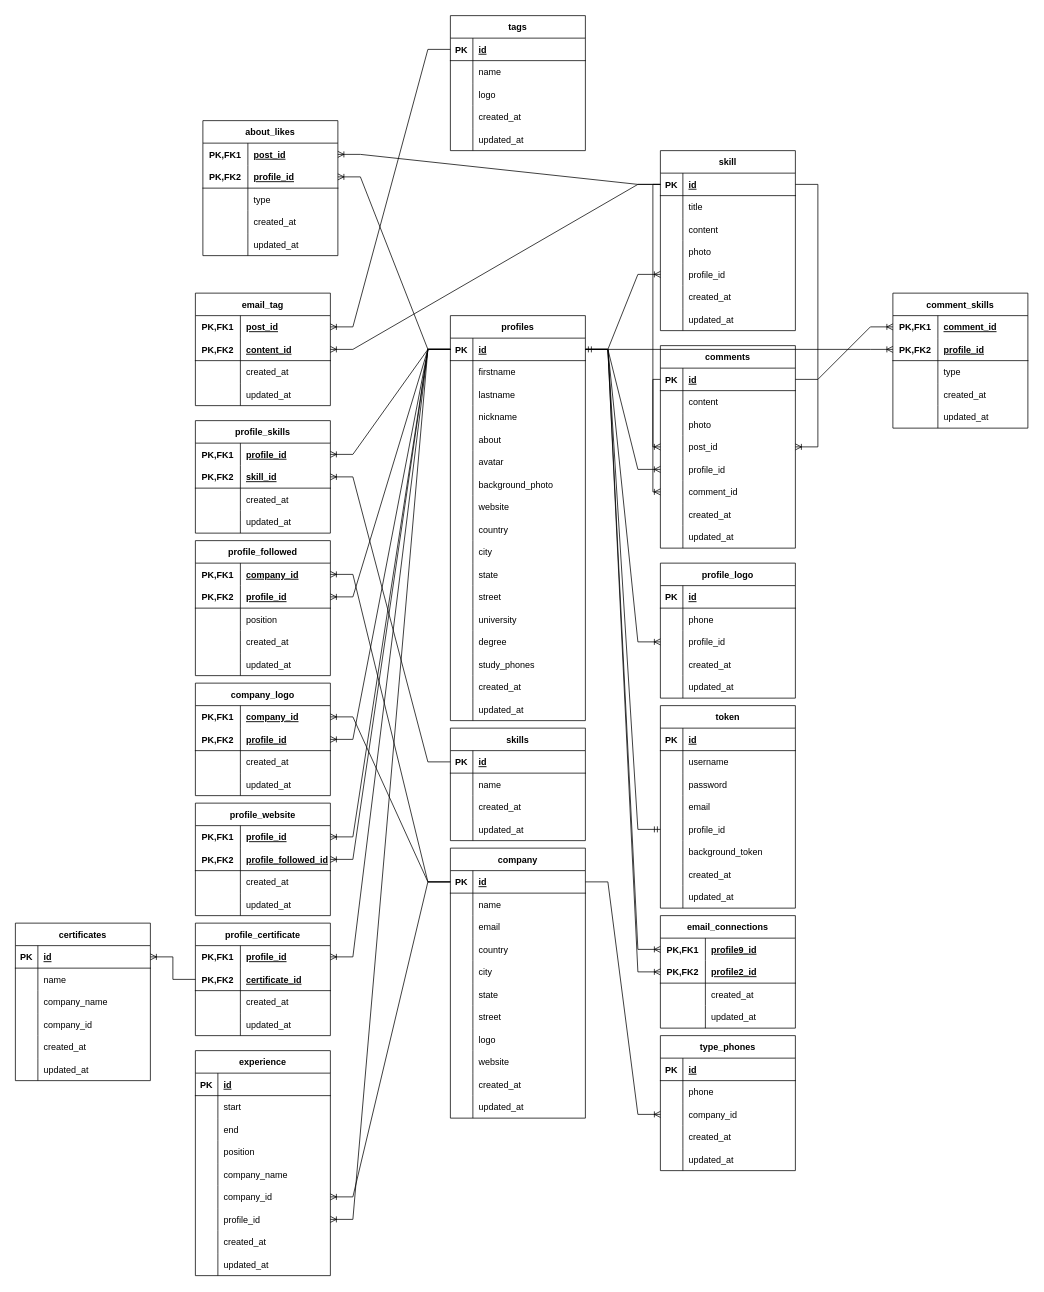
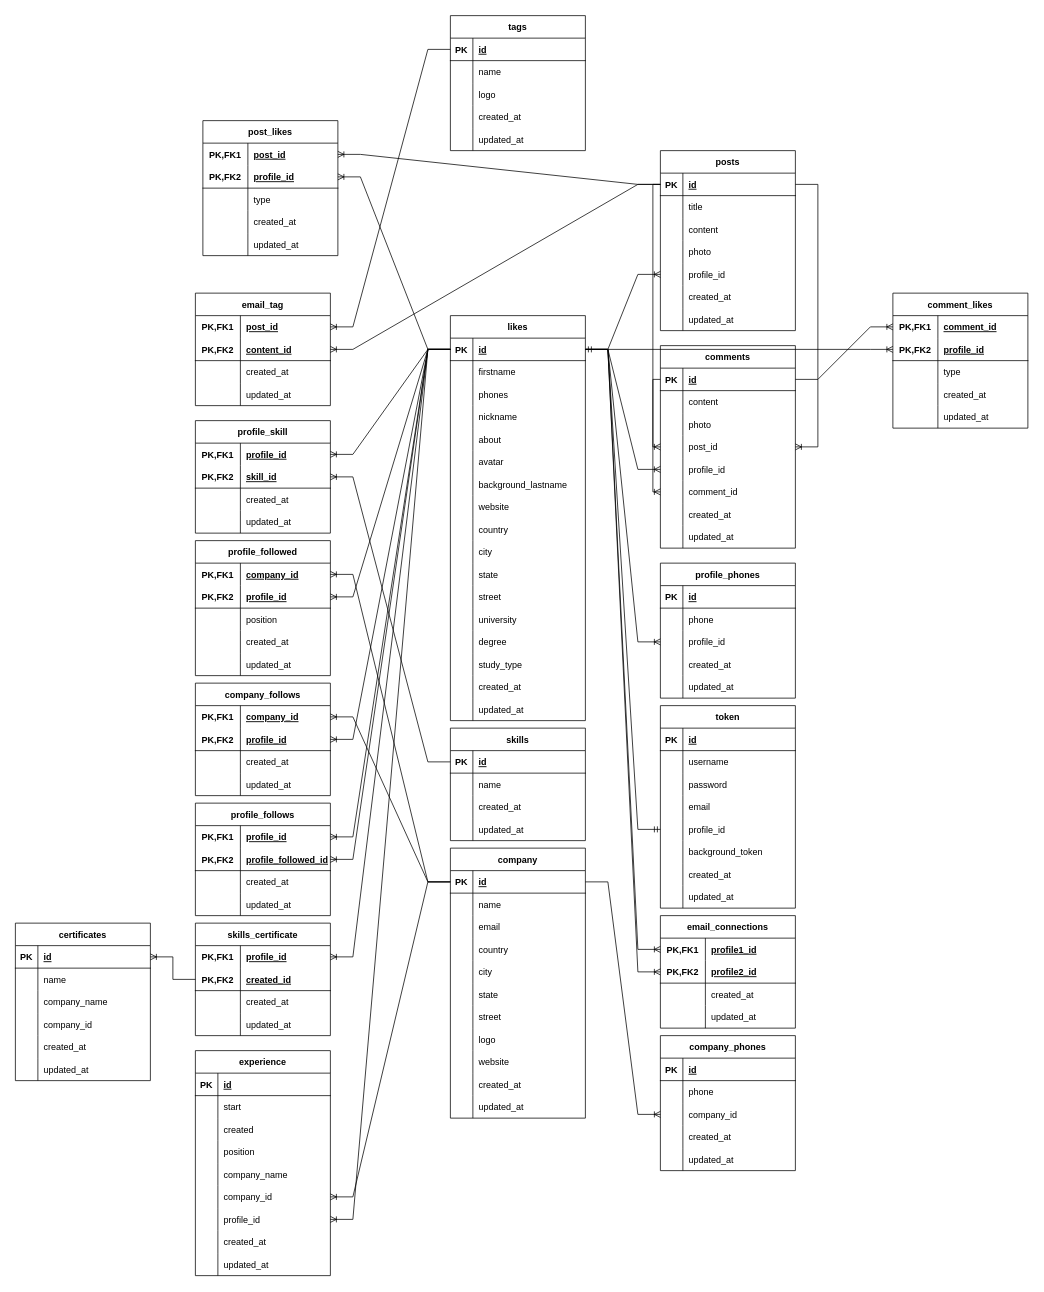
node "about_likes": label "about_likes" -> "post_likes"
node "skill": label "skill" -> "posts"
node "comment_skills": label "comment_skills" -> "comment_likes"
node "profiles": label "profiles" -> "likes"
node "lastname": label "lastname" -> "phones"
node "profile_skills": label "profile_skills" -> "profile_skill"
node "background_photo": label "background_photo" -> "background_lastname"
node "profile_logo": label "profile_logo" -> "profile_phones"
node "study_phones": label "study_phones" -> "study_type"
node "company_logo": label "company_logo" -> "company_follows"
node "profile_website": label "profile_website" -> "profile_follows"
node "profile_certificate": label "profile_certificate" -> "skills_certificate"
node "profile9_id": label "profile9_id" -> "profile1_id"
node "certificate_id": label "certificate_id" -> "created_id"
node "type_phones": label "type_phones" -> "company_phones"
node "end": label "end" -> "created"
